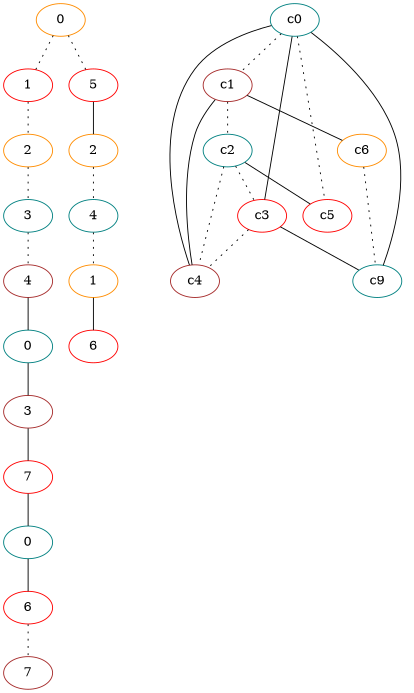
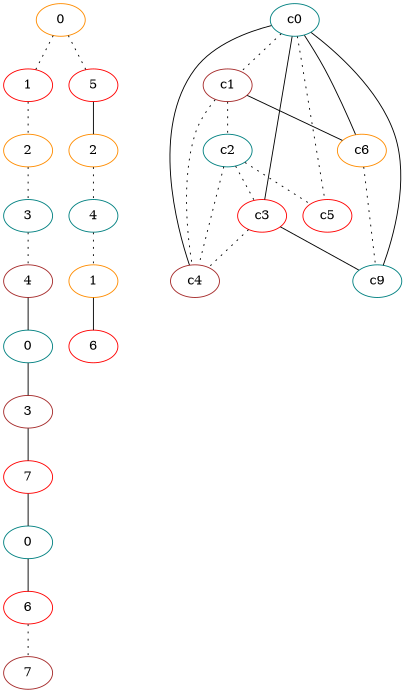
edge "c0" -- "c6": added
edge "c1" -- "c4": style solid -> dotted
edge "c2" -- "c5": style solid -> dotted
